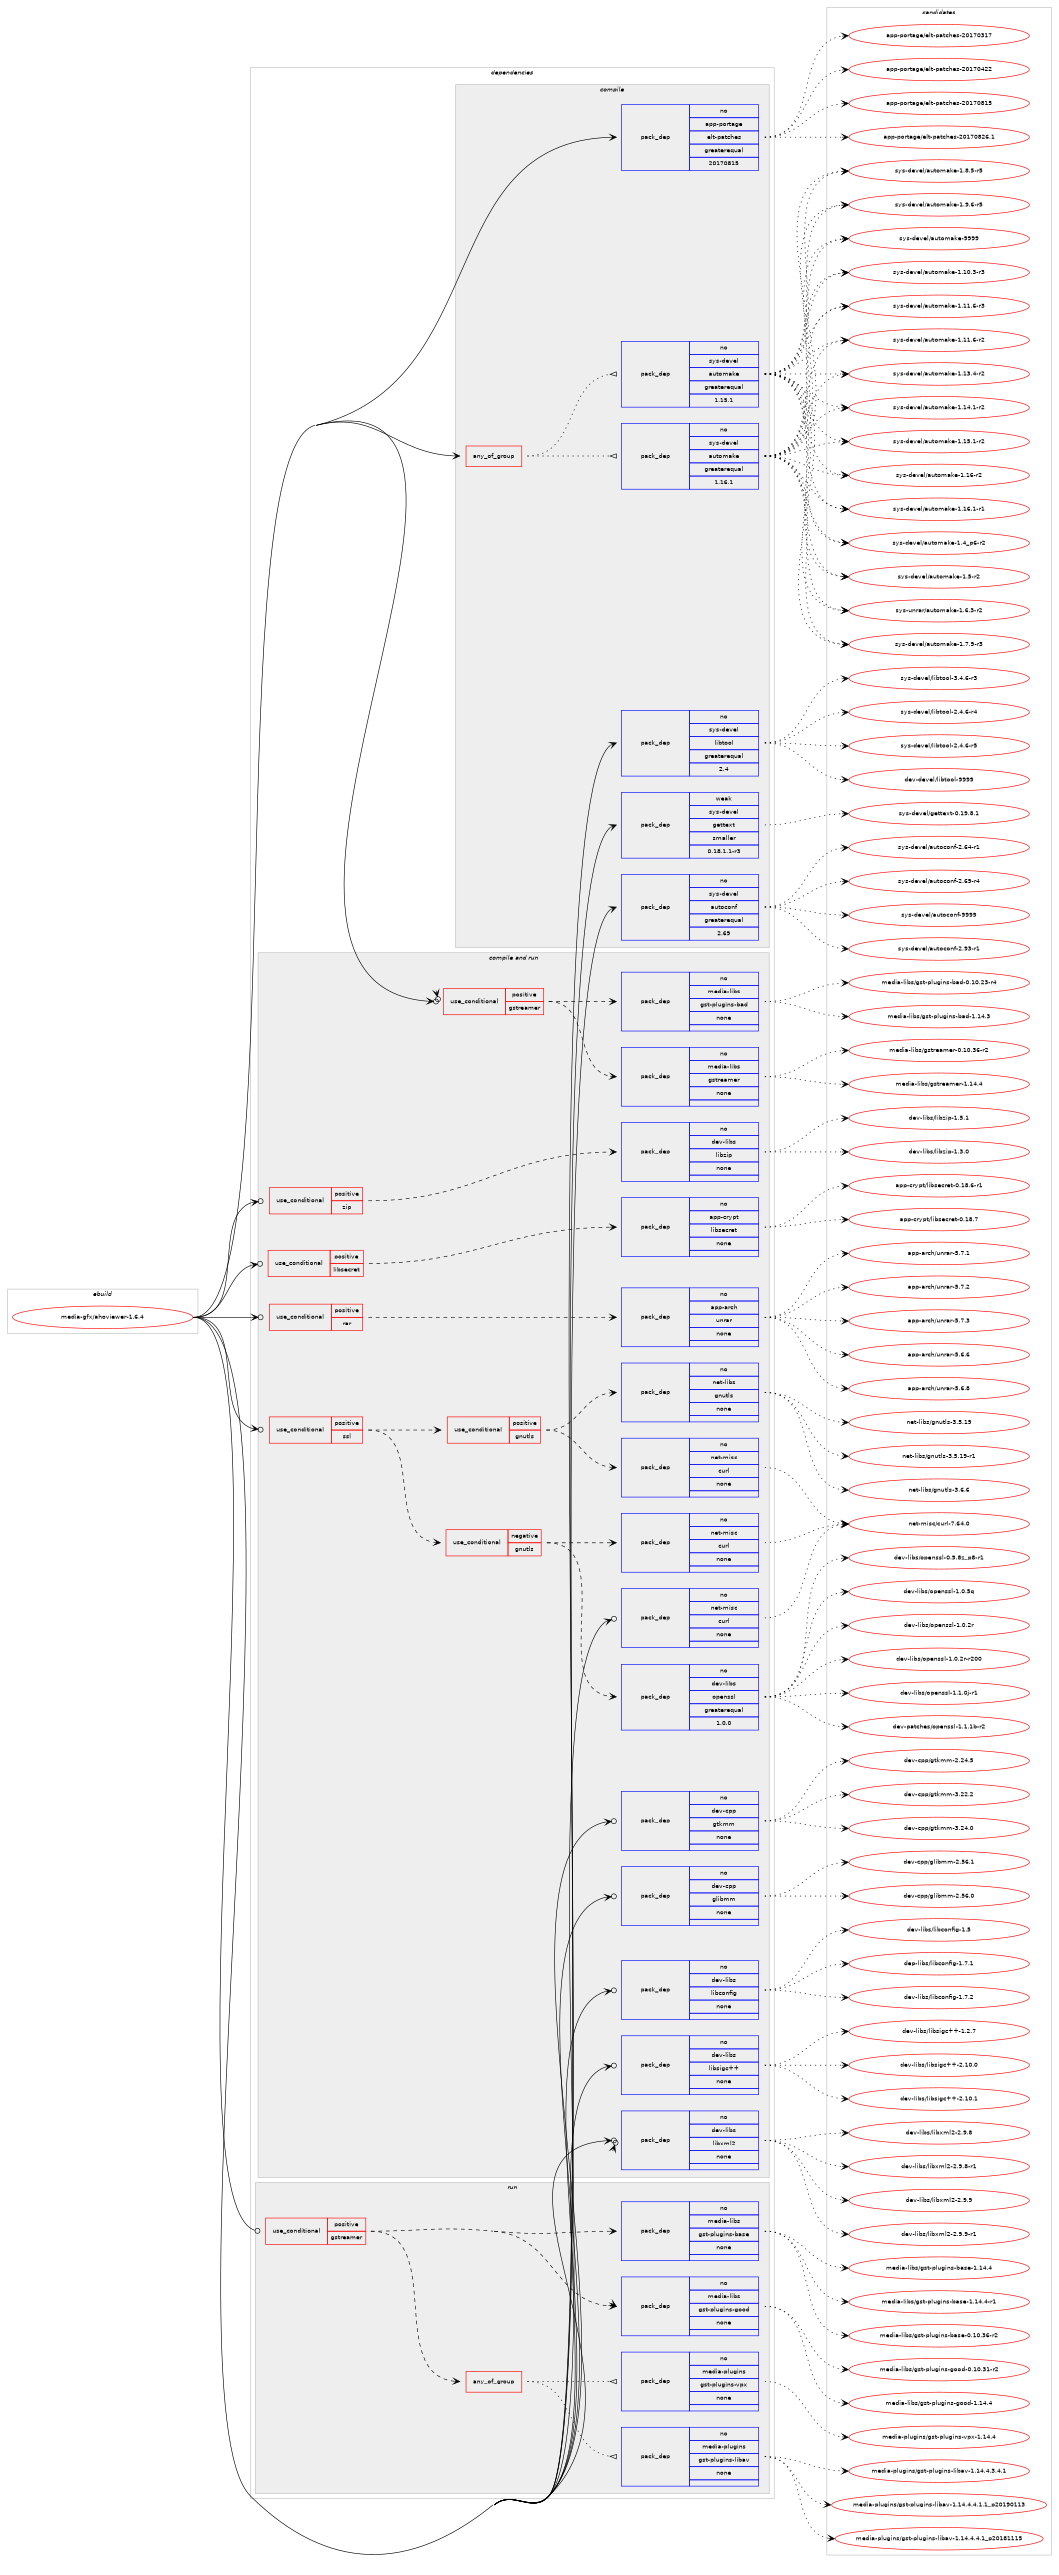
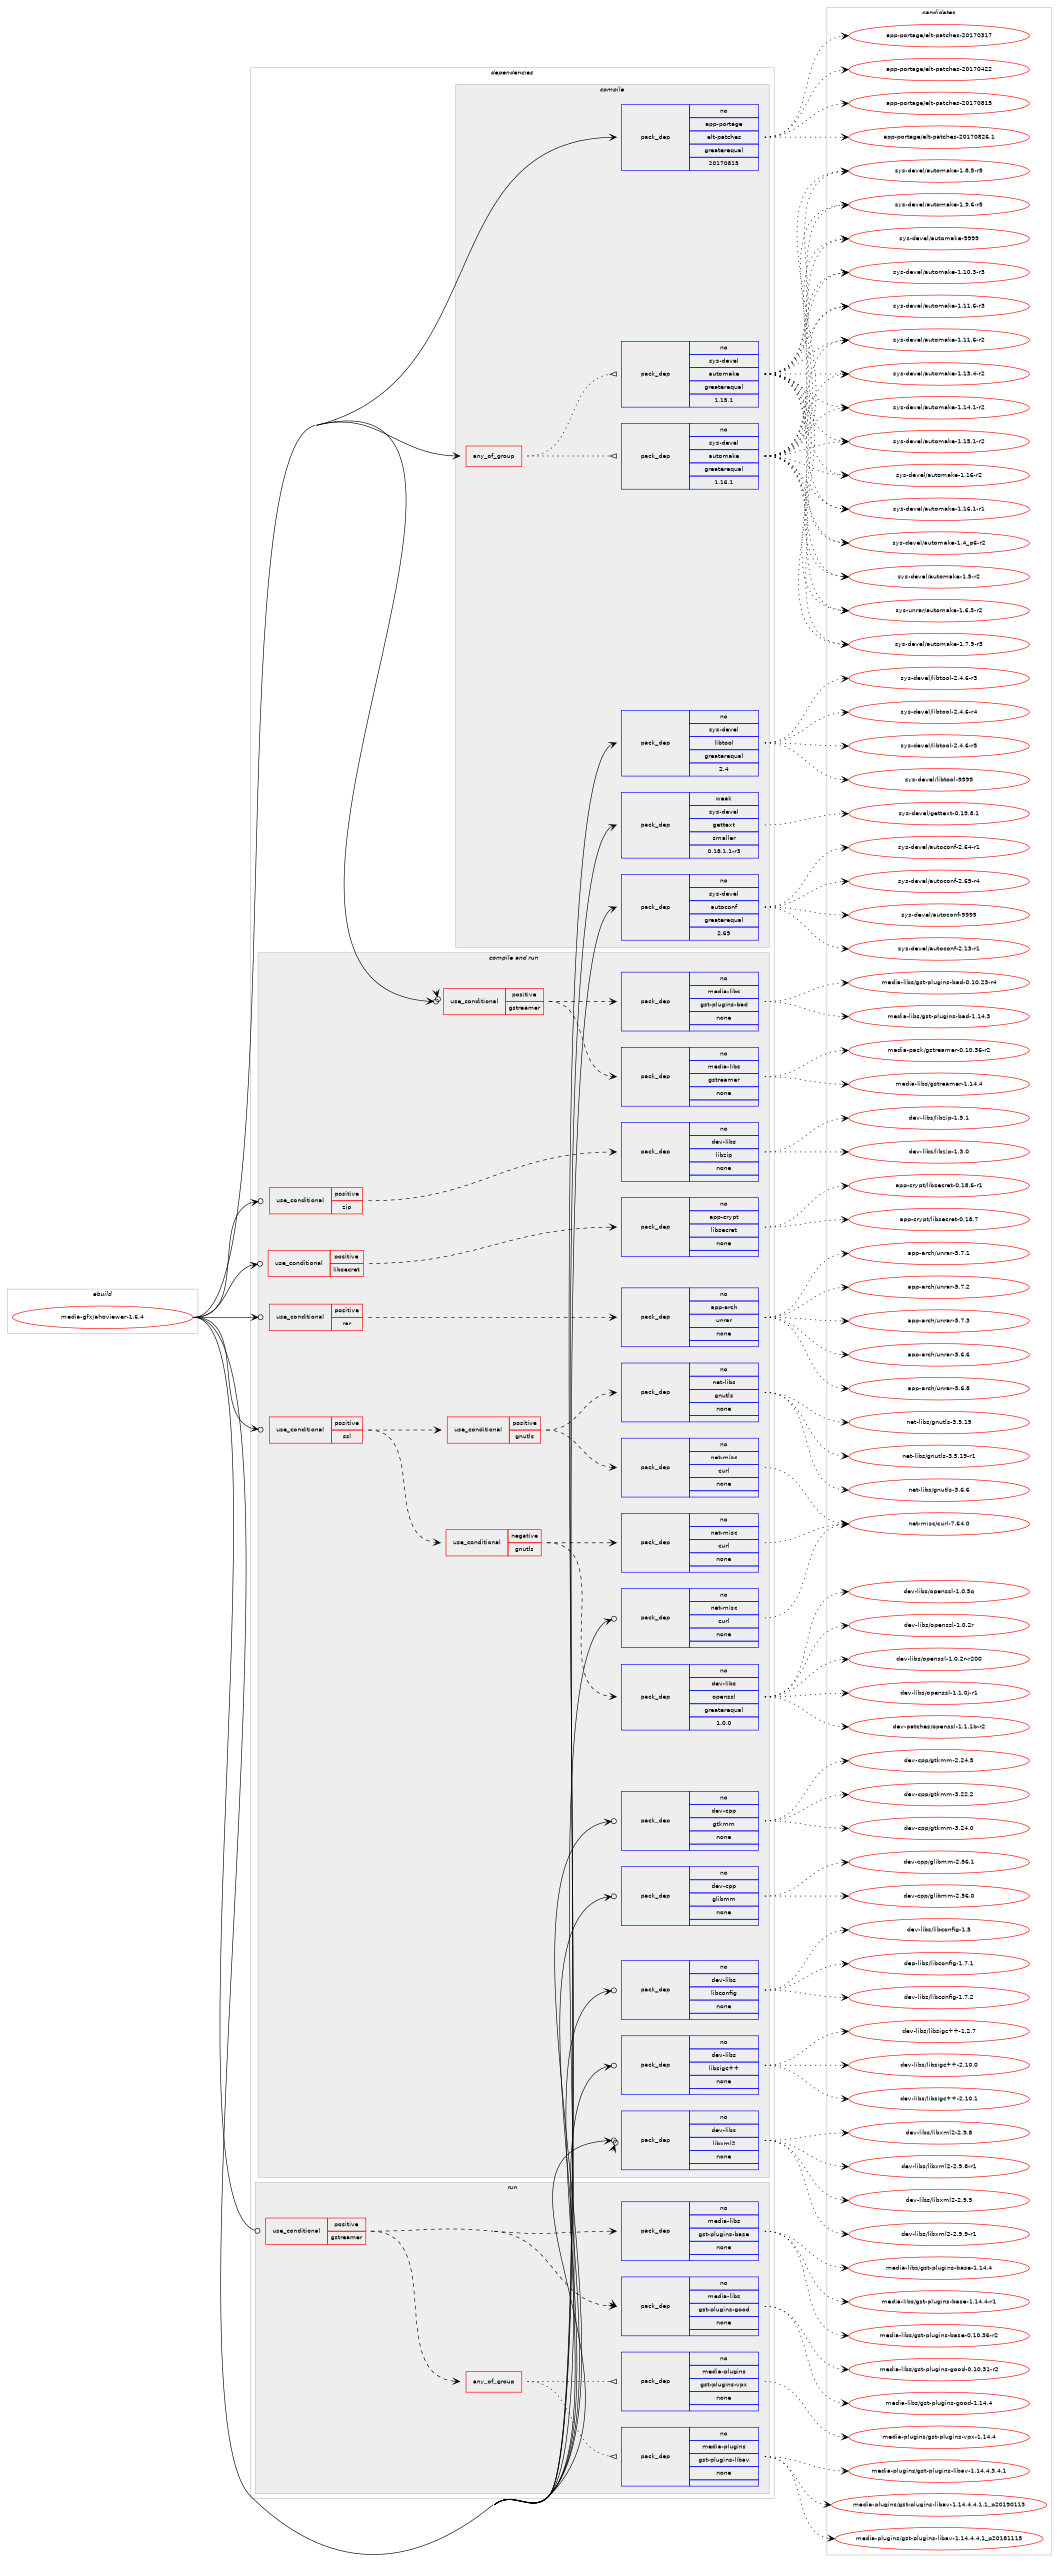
node "sys-devel/libtool-3.4.6-r3": label "sys-devel/libtool-3.4.6-r3" -> "sys-devel/libtool-2.4.6-r3"
node "dev-devel/libtool-9999": label "dev-devel/libtool-9999" -> "sys-devel/libtool-9999"
node "sys-devel/autoconf-2.93-r1": label "sys-devel/autoconf-2.93-r1" -> "sys-devel/autoconf-2.13-r1"
node "media-libs/gstreamer-0.10.36-r2": label "media-libs/gstreamer-0.10.36-r2" -> "media-pack/gstreamer-0.10.36-r2"
node "dev-libs/openssl-0.9.8z_p8-r1": removed
